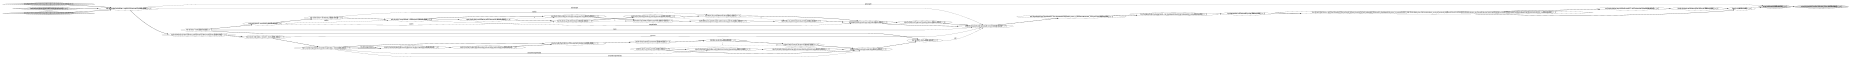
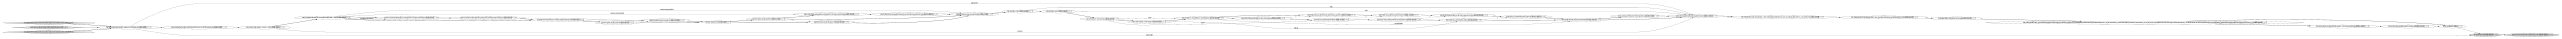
edge "consumer.unsubscribe()@@@9@@@['1', '1', '1']" -> "EasyMock.expectLastCall().anyTimes()@@@10@@@['1', '0', '1']": added
node "EasyMock.expectLastCall().anyTimes()@@@8@@@['1', '0', '1']": added
edge "final Task task2 = mock()@@@15@@@['1', '1', '1']" -> "final Task task1 = mock()@@@14@@@['1', '1', '1']": reversed
